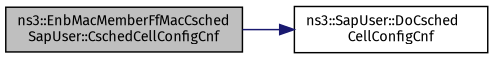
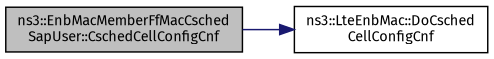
node "ns3::SapUser::DoCsched CellConfigCnf": label "ns3::SapUser::DoCsched CellConfigCnf" -> "ns3::LteEnbMac::DoCsched CellConfigCnf"
